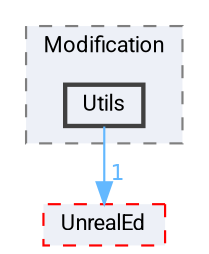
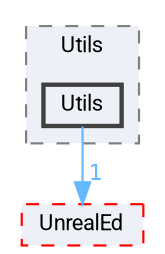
cluster "Modification": label "Modification" -> "Utils"
